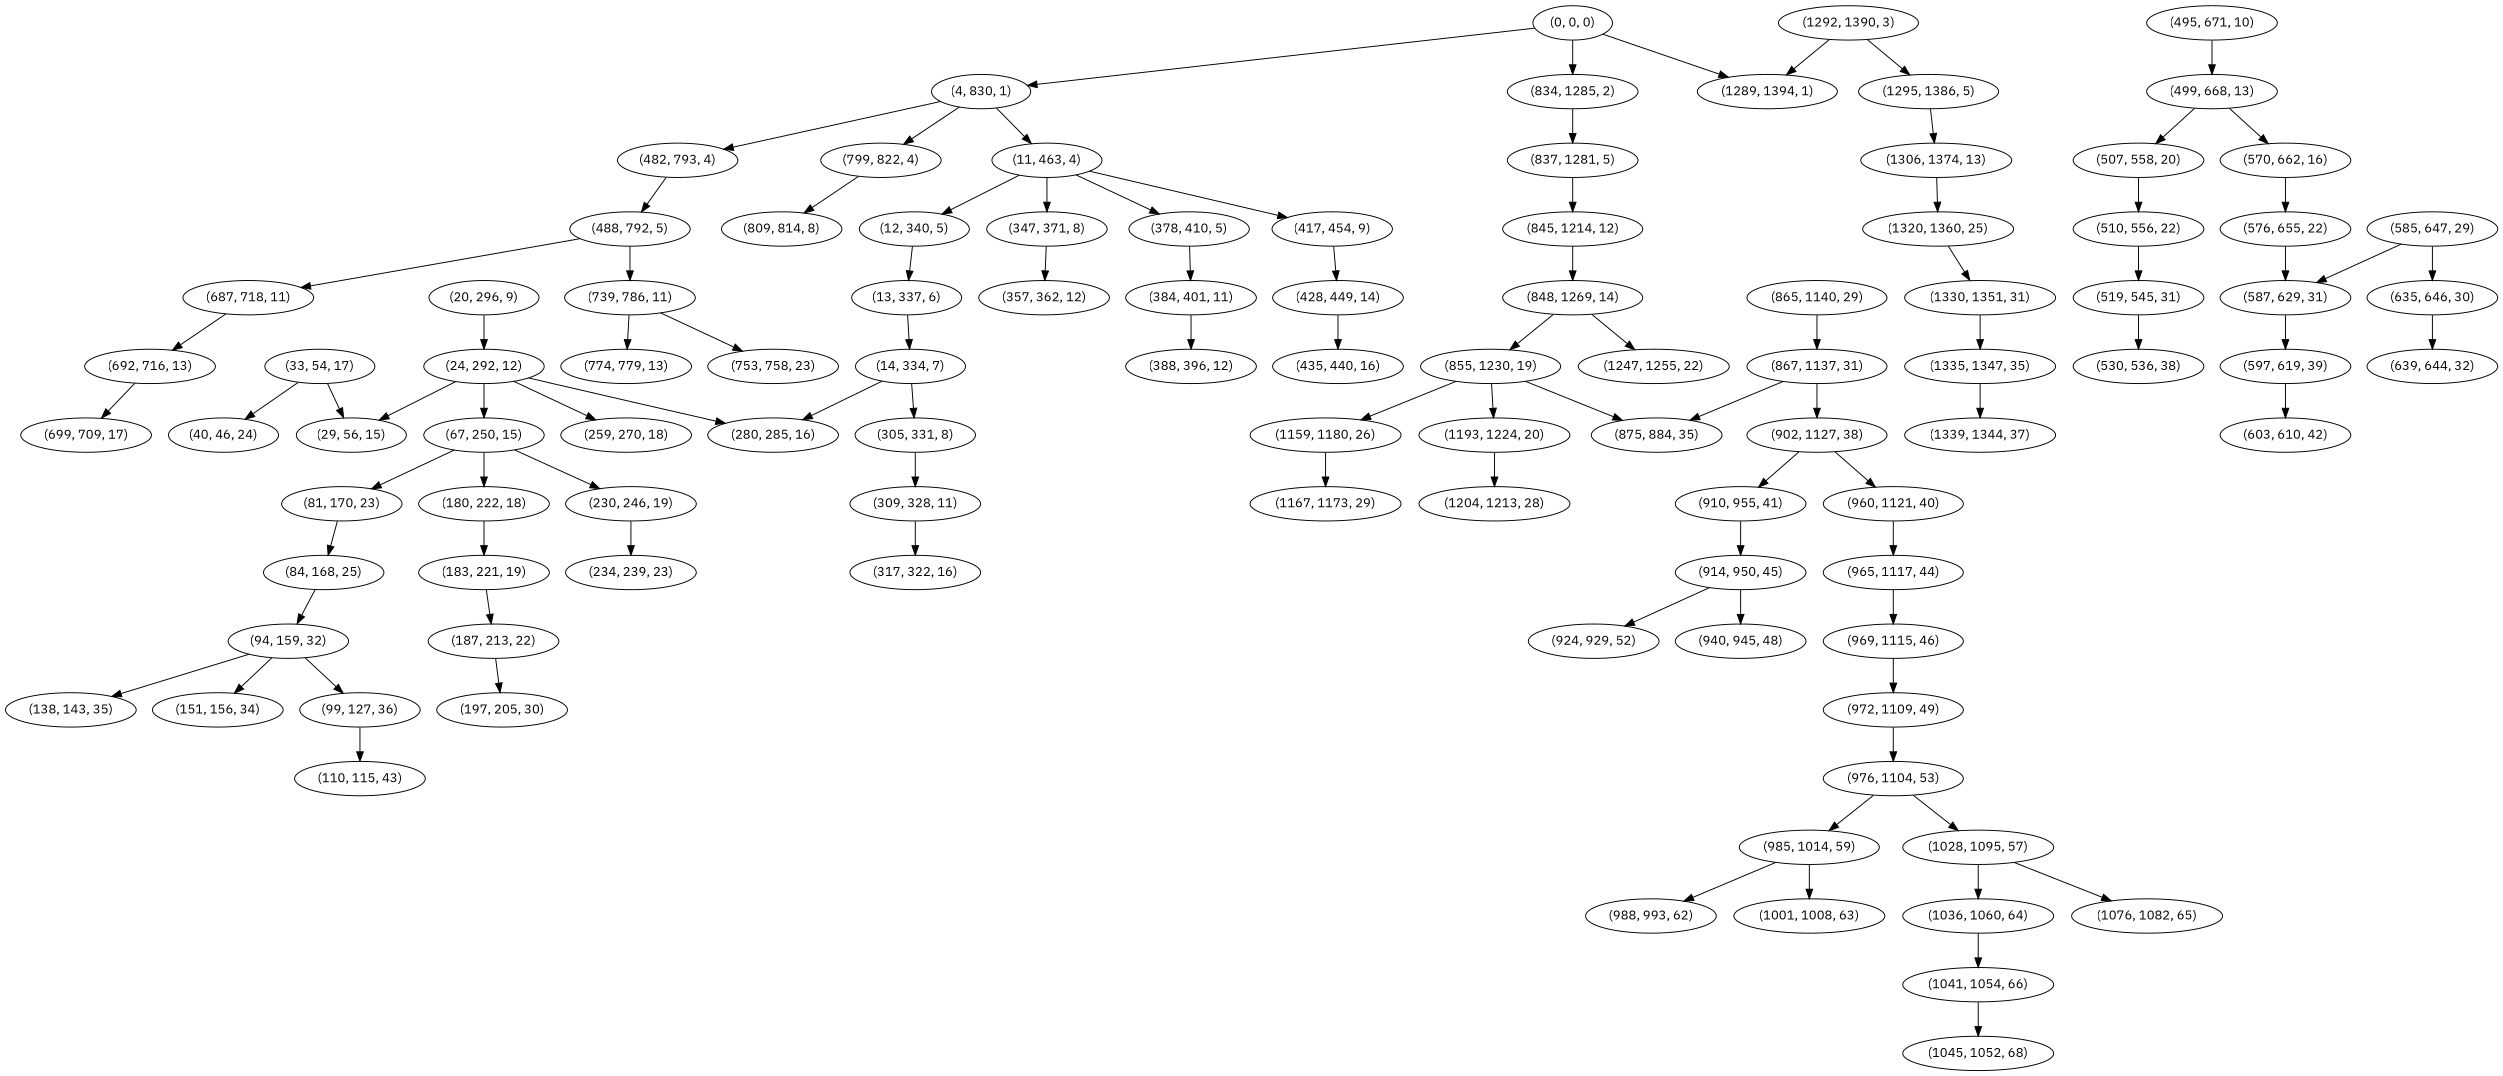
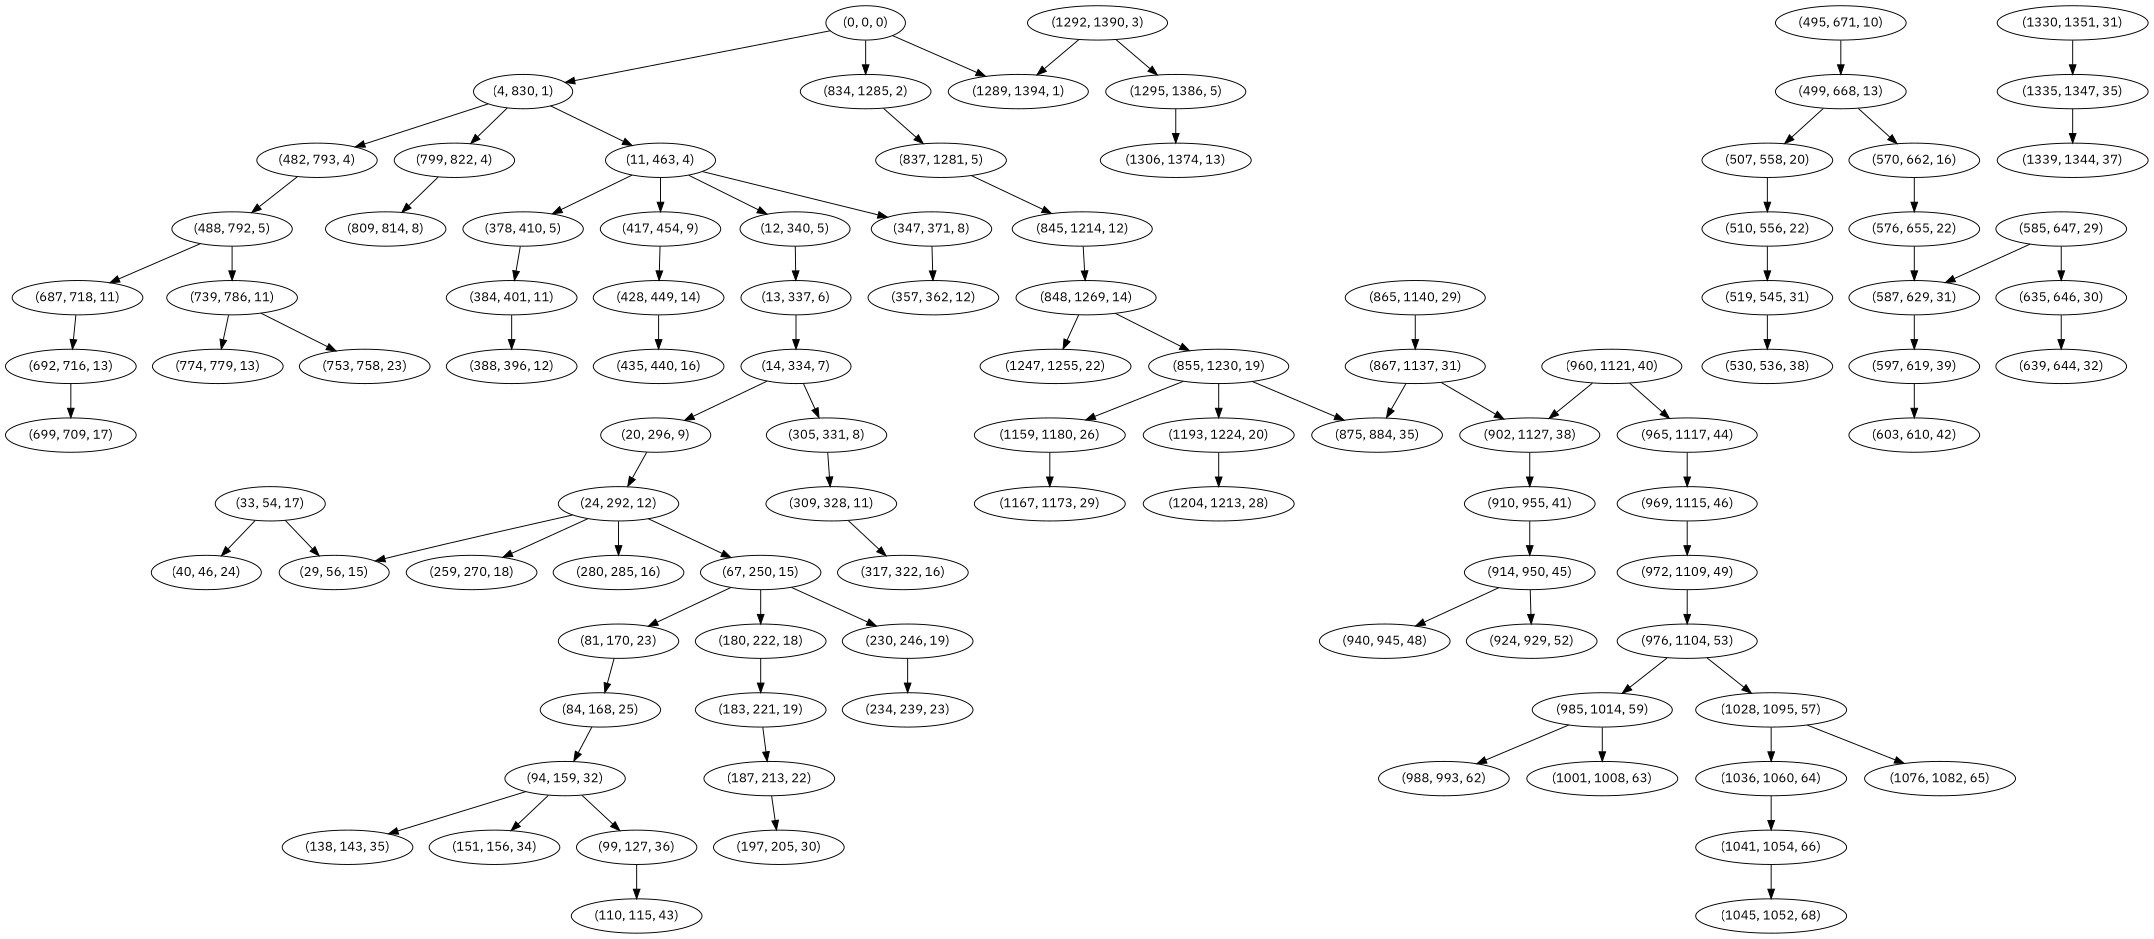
node "(1320, 1360, 25)": removed
edge "(14, 334, 7)" -> "(280, 285, 16)": now "(14, 334, 7)" -> "(20, 296, 9)"
edge "(902, 1127, 38)" -> "(960, 1121, 40)": reversed
